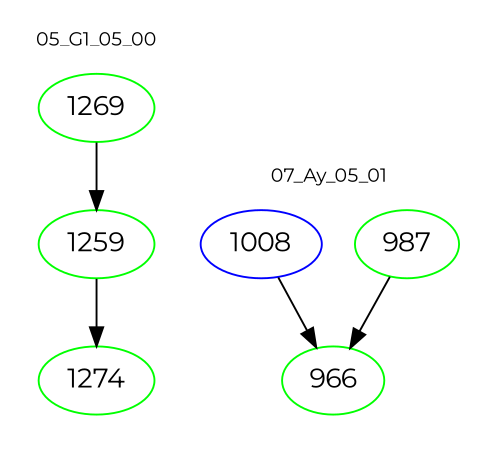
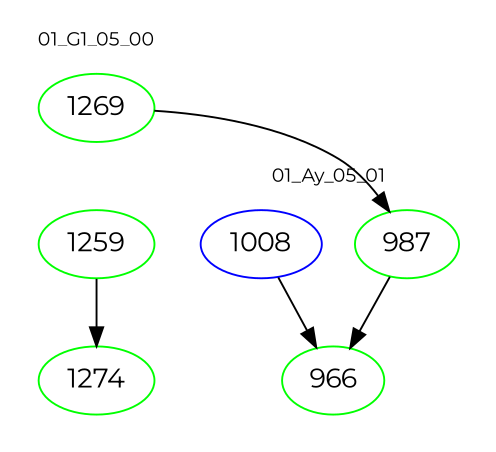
cluster "05_G1_05_00": label "05_G1_05_00" -> "01_G1_05_00"
edge "1269" -> "1259": now "1269" -> "987"
cluster "07_Ay_05_01": label "07_Ay_05_01" -> "01_Ay_05_01"
